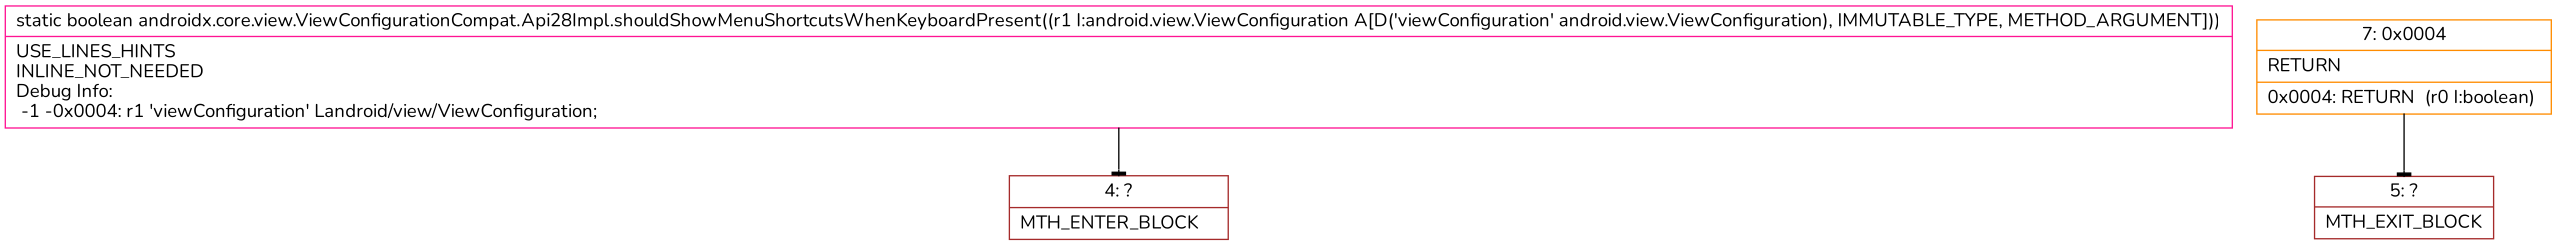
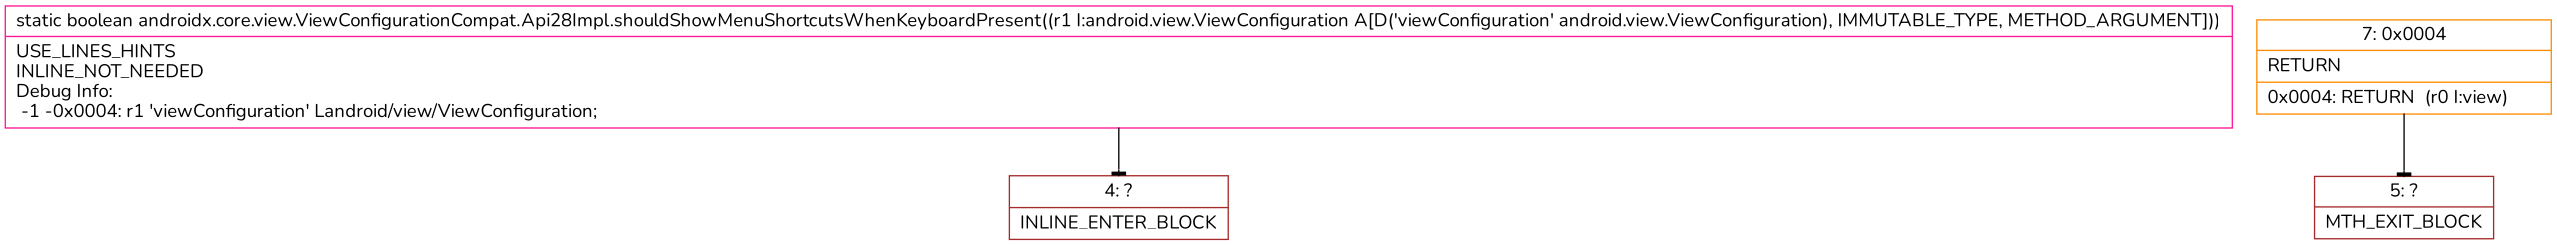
node "7: 0x0004": text "0x0004: RETURN  (r0 I:boolean)" -> "0x0004: RETURN  (r0 I:view)"
node "4: ?": text "MTH_ENTER_BLOCK" -> "INLINE_ENTER_BLOCK"
